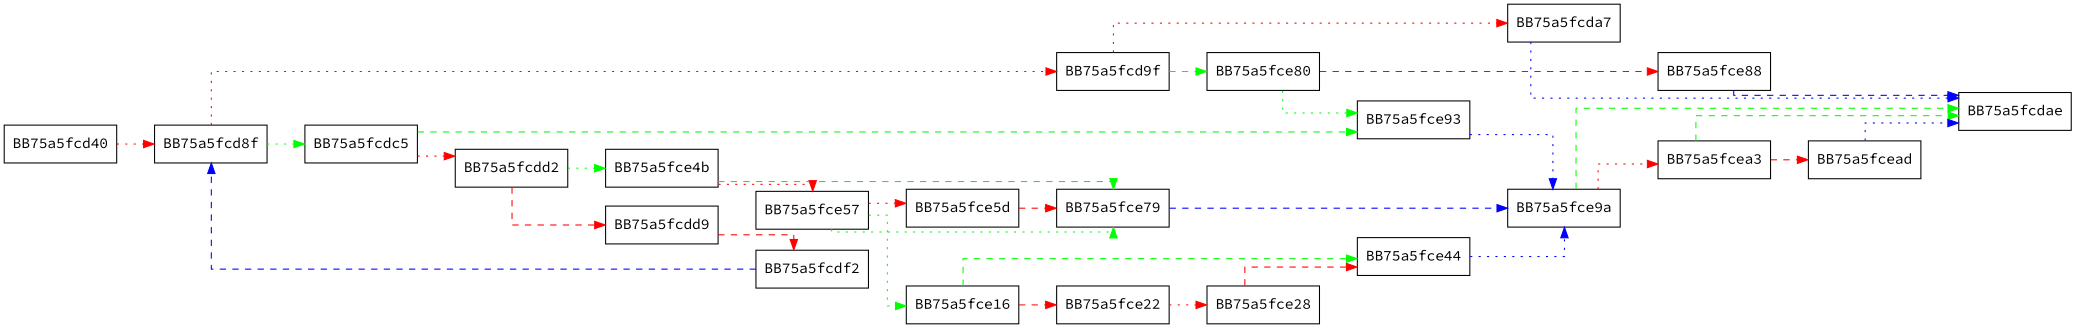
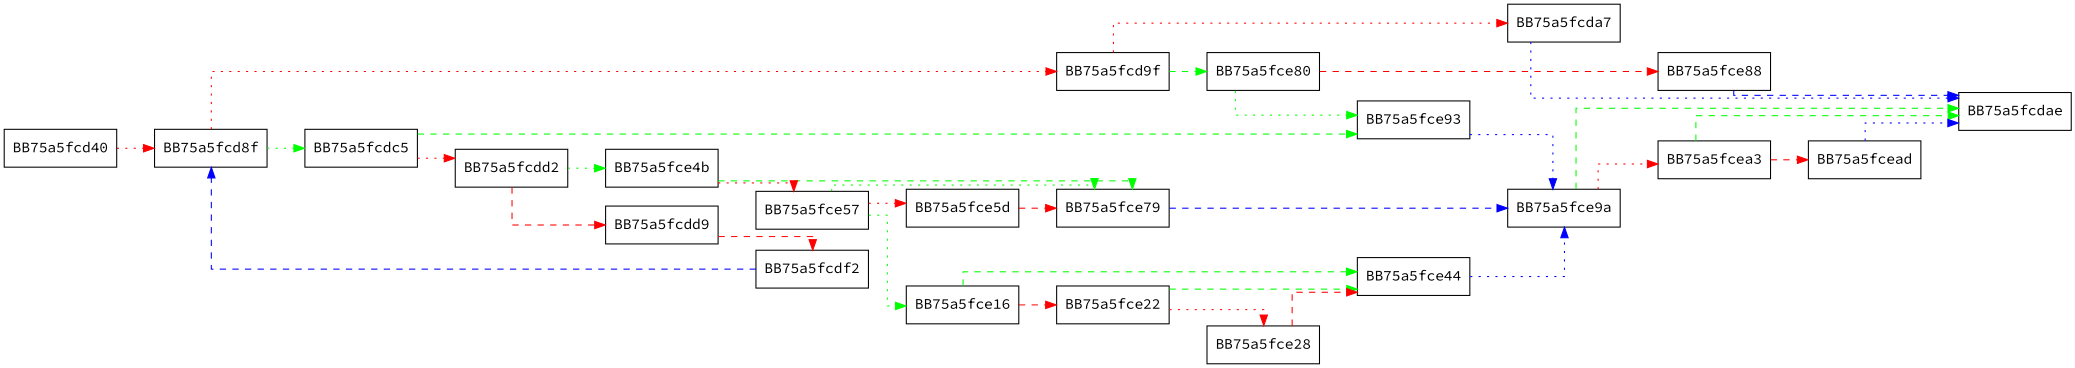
edge "BB75a5fce22" -> "BB75a5fce44": added
